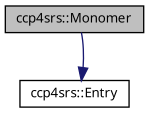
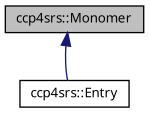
edge "ccp4srs::Monomer" -> "ccp4srs::Entry": reversed
